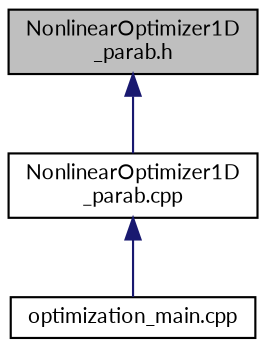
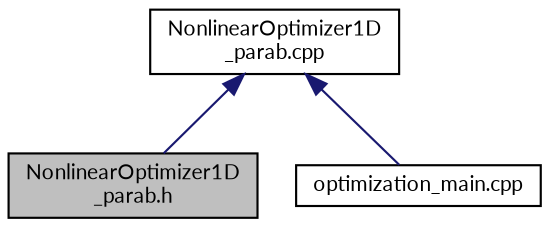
edge "NonlinearOptimizer1D _parab.cpp" -> "NonlinearOptimizer1D _parab.h": reversed
